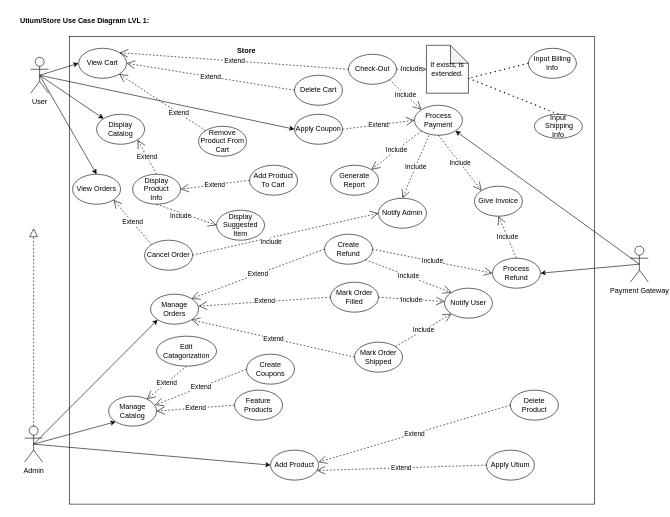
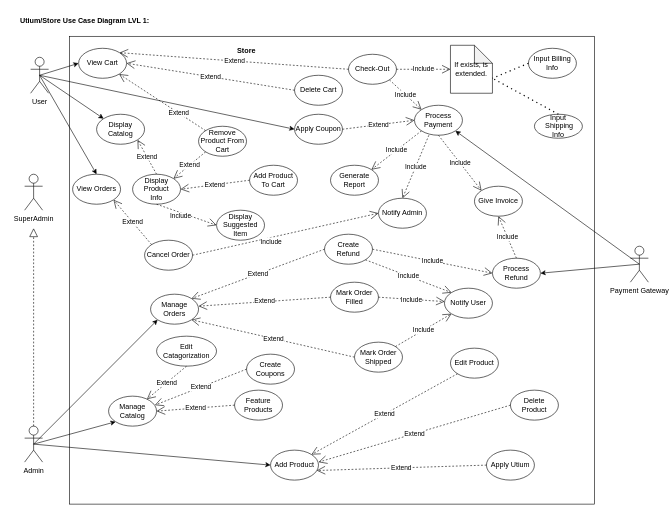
node "If exists, is extended.": moved (447, 69) -> (471, 69)
edge "Remove Product From Cart" -> "Display Product Info": added, label "Extend"
node "SuperAdmin": added
node "Edit Product": added
edge "Edit Product" -> "Add Product": added, label "Extend"
